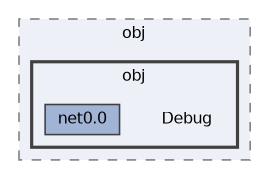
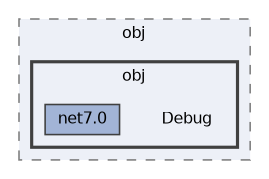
node "net0.0": label "net0.0" -> "net7.0"
